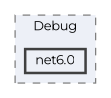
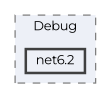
node "net6.0": label "net6.0" -> "net6.2"
